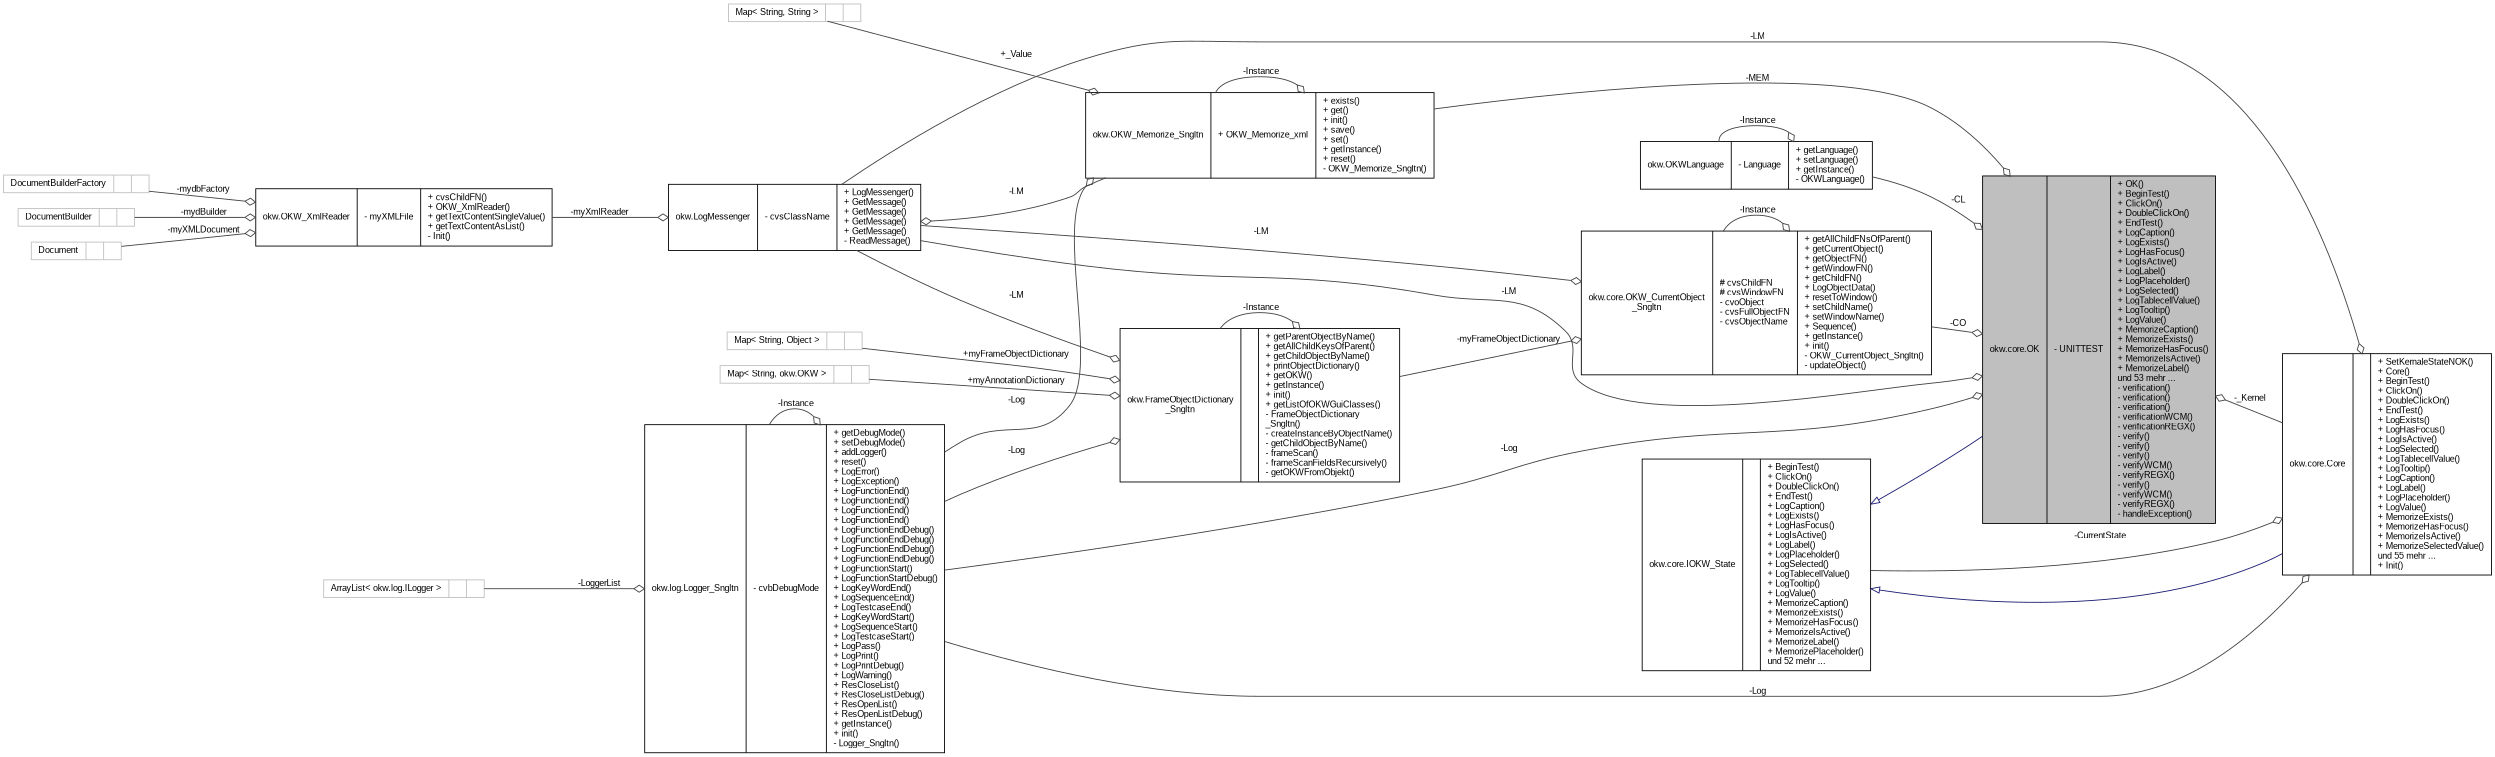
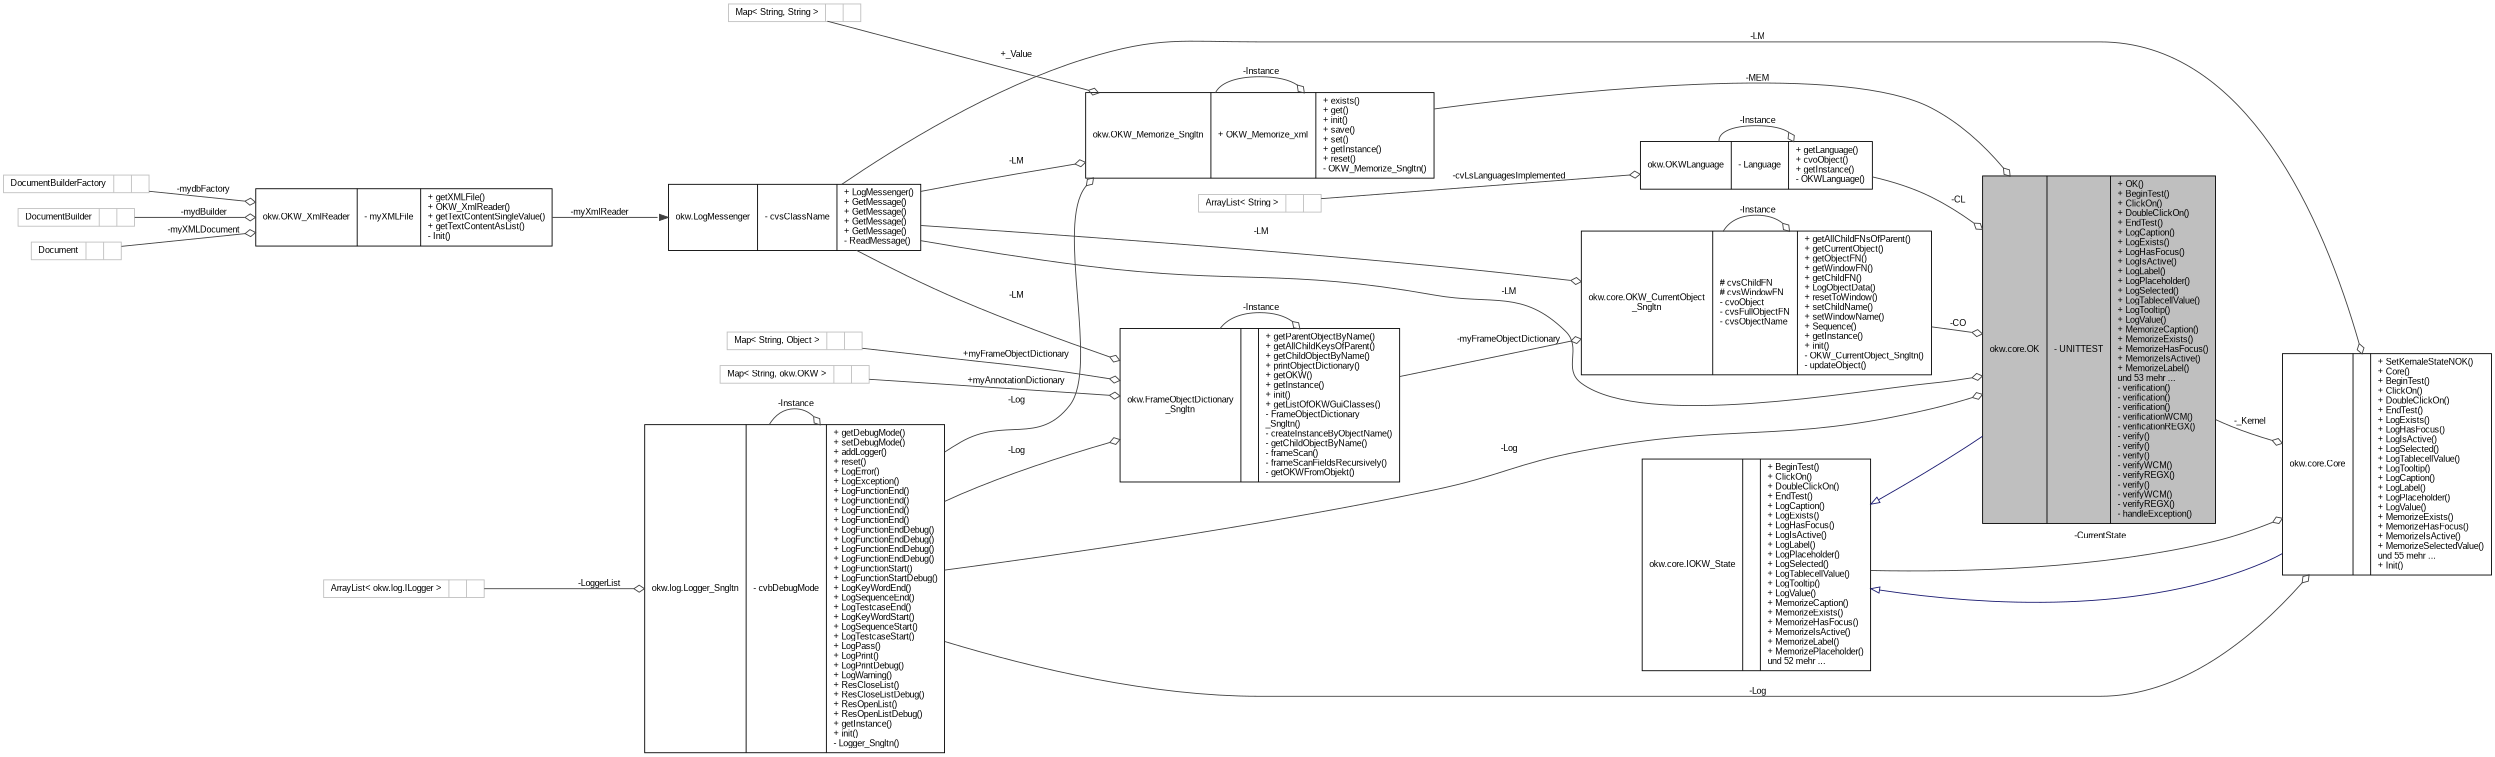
node "okw.OKWLanguage": text "+ setLanguage()" -> "+ cvoObject()"
node "okw.OKW_XmlReader": text "+ cvsChildFN()" -> "+ getXMLFile()"
node "ArrayList< String >": added
edge "okw.OKW_Memorize_Sngltn" -> "okw.LogMessenger": reversed
edge "okw.OKW_XmlReader" -> "okw.LogMessenger": arrowhead odiamond -> normal
edge "okw.core.Core" -> "okw.core.OK": reversed
